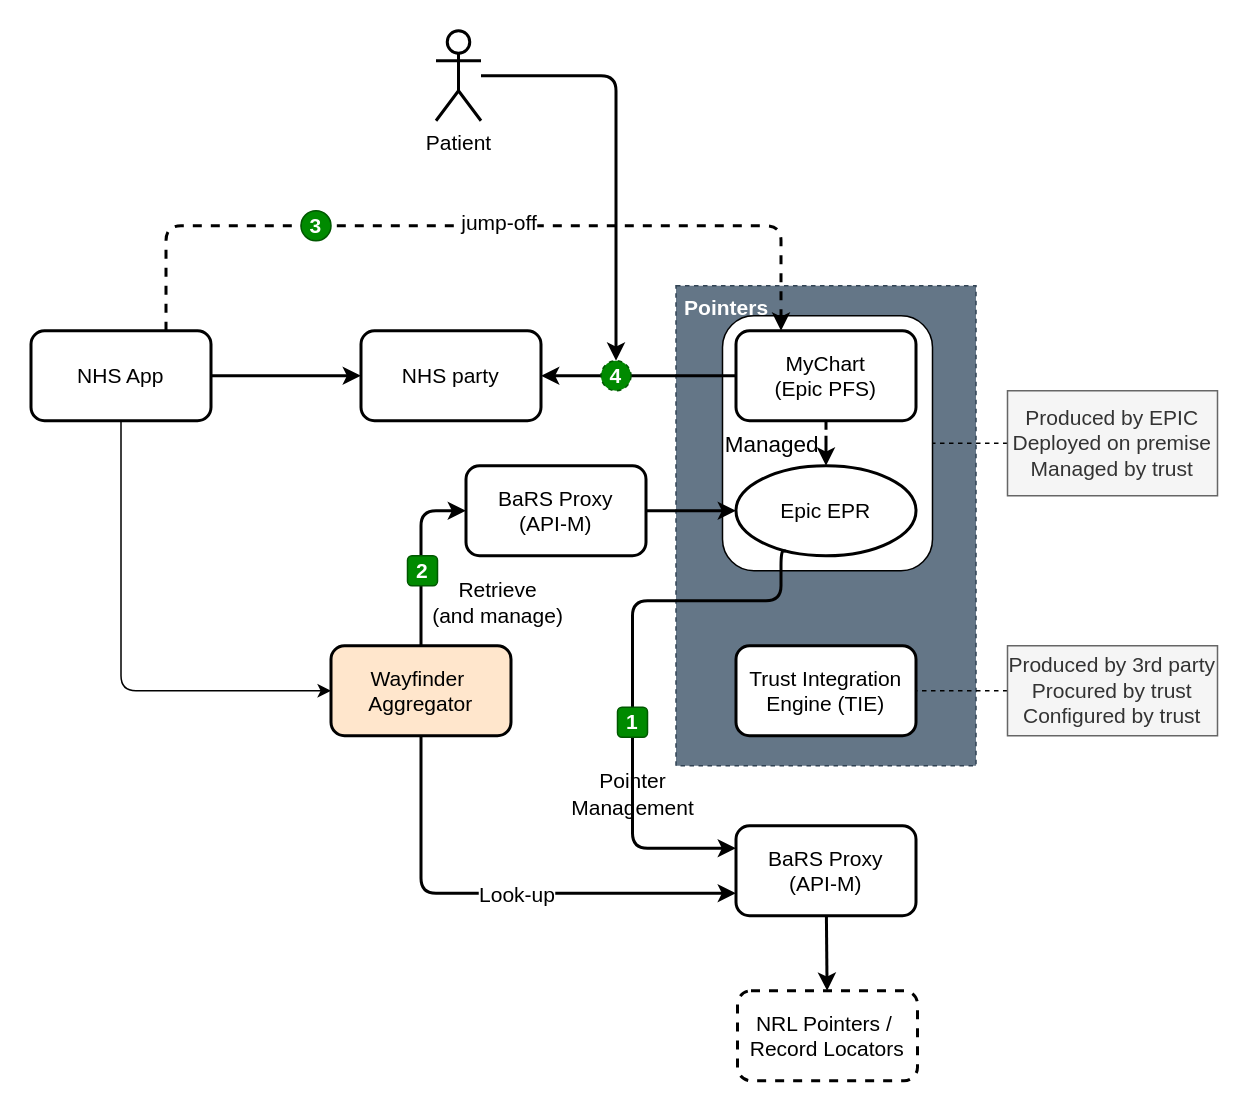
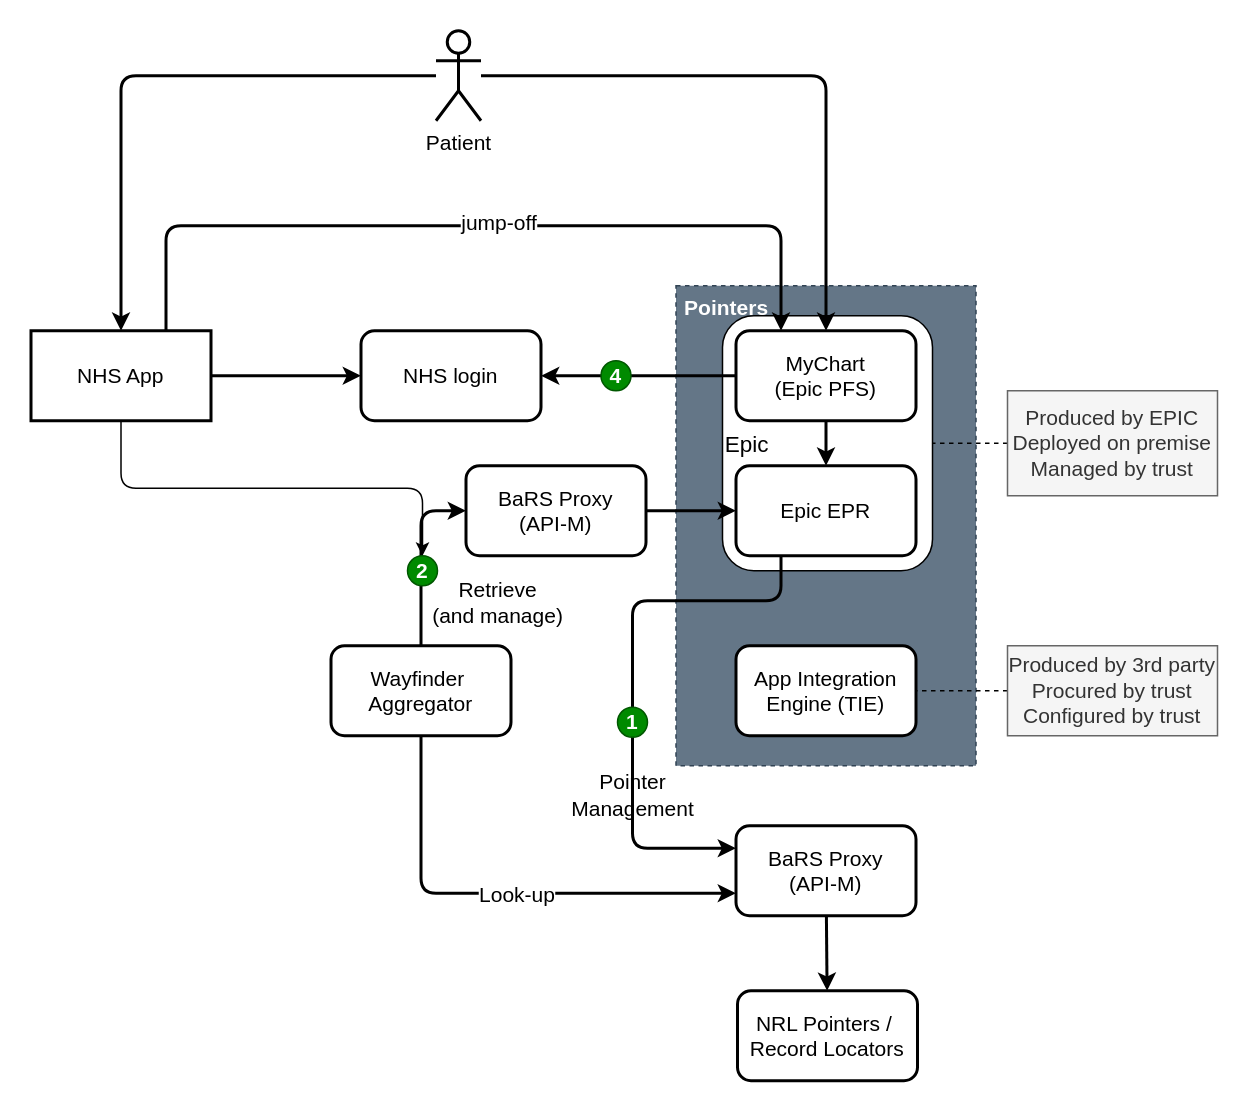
edge "Patient" -> "MyChart (Epic PFS)": added
edge "Patient" -> "4": now "Patient" -> "NHS App"
edge "NHS App" -> "MyChart (Epic PFS)": style dashed -> solid
node "3": removed
node "NHS App": shape rounded rectangle -> rectangle
node "NHS party": label "NHS party" -> "NHS login"
node "4": style dashed -> solid
edge "MyChart (Epic PFS)" -> "Epic EPR": style dashed -> solid
node "Managed": label "Managed" -> "Epic"
node "Epic EPR": shape ellipse -> rounded rectangle
node "2": shape rounded rectangle -> ellipse
edge "NHS App" -> "Wayfinder Aggregator": now "NHS App" -> "2"
node "Wayfinder Aggregator": fillcolor #ffe6cc -> #ffffff
node "Trust Integration Engine (TIE)": label "Trust Integration Engine (TIE)" -> "App Integration Engine (TIE)"
node "1": shape rounded rectangle -> ellipse
node "NRL Pointers / Record Locators": style dashed -> solid
